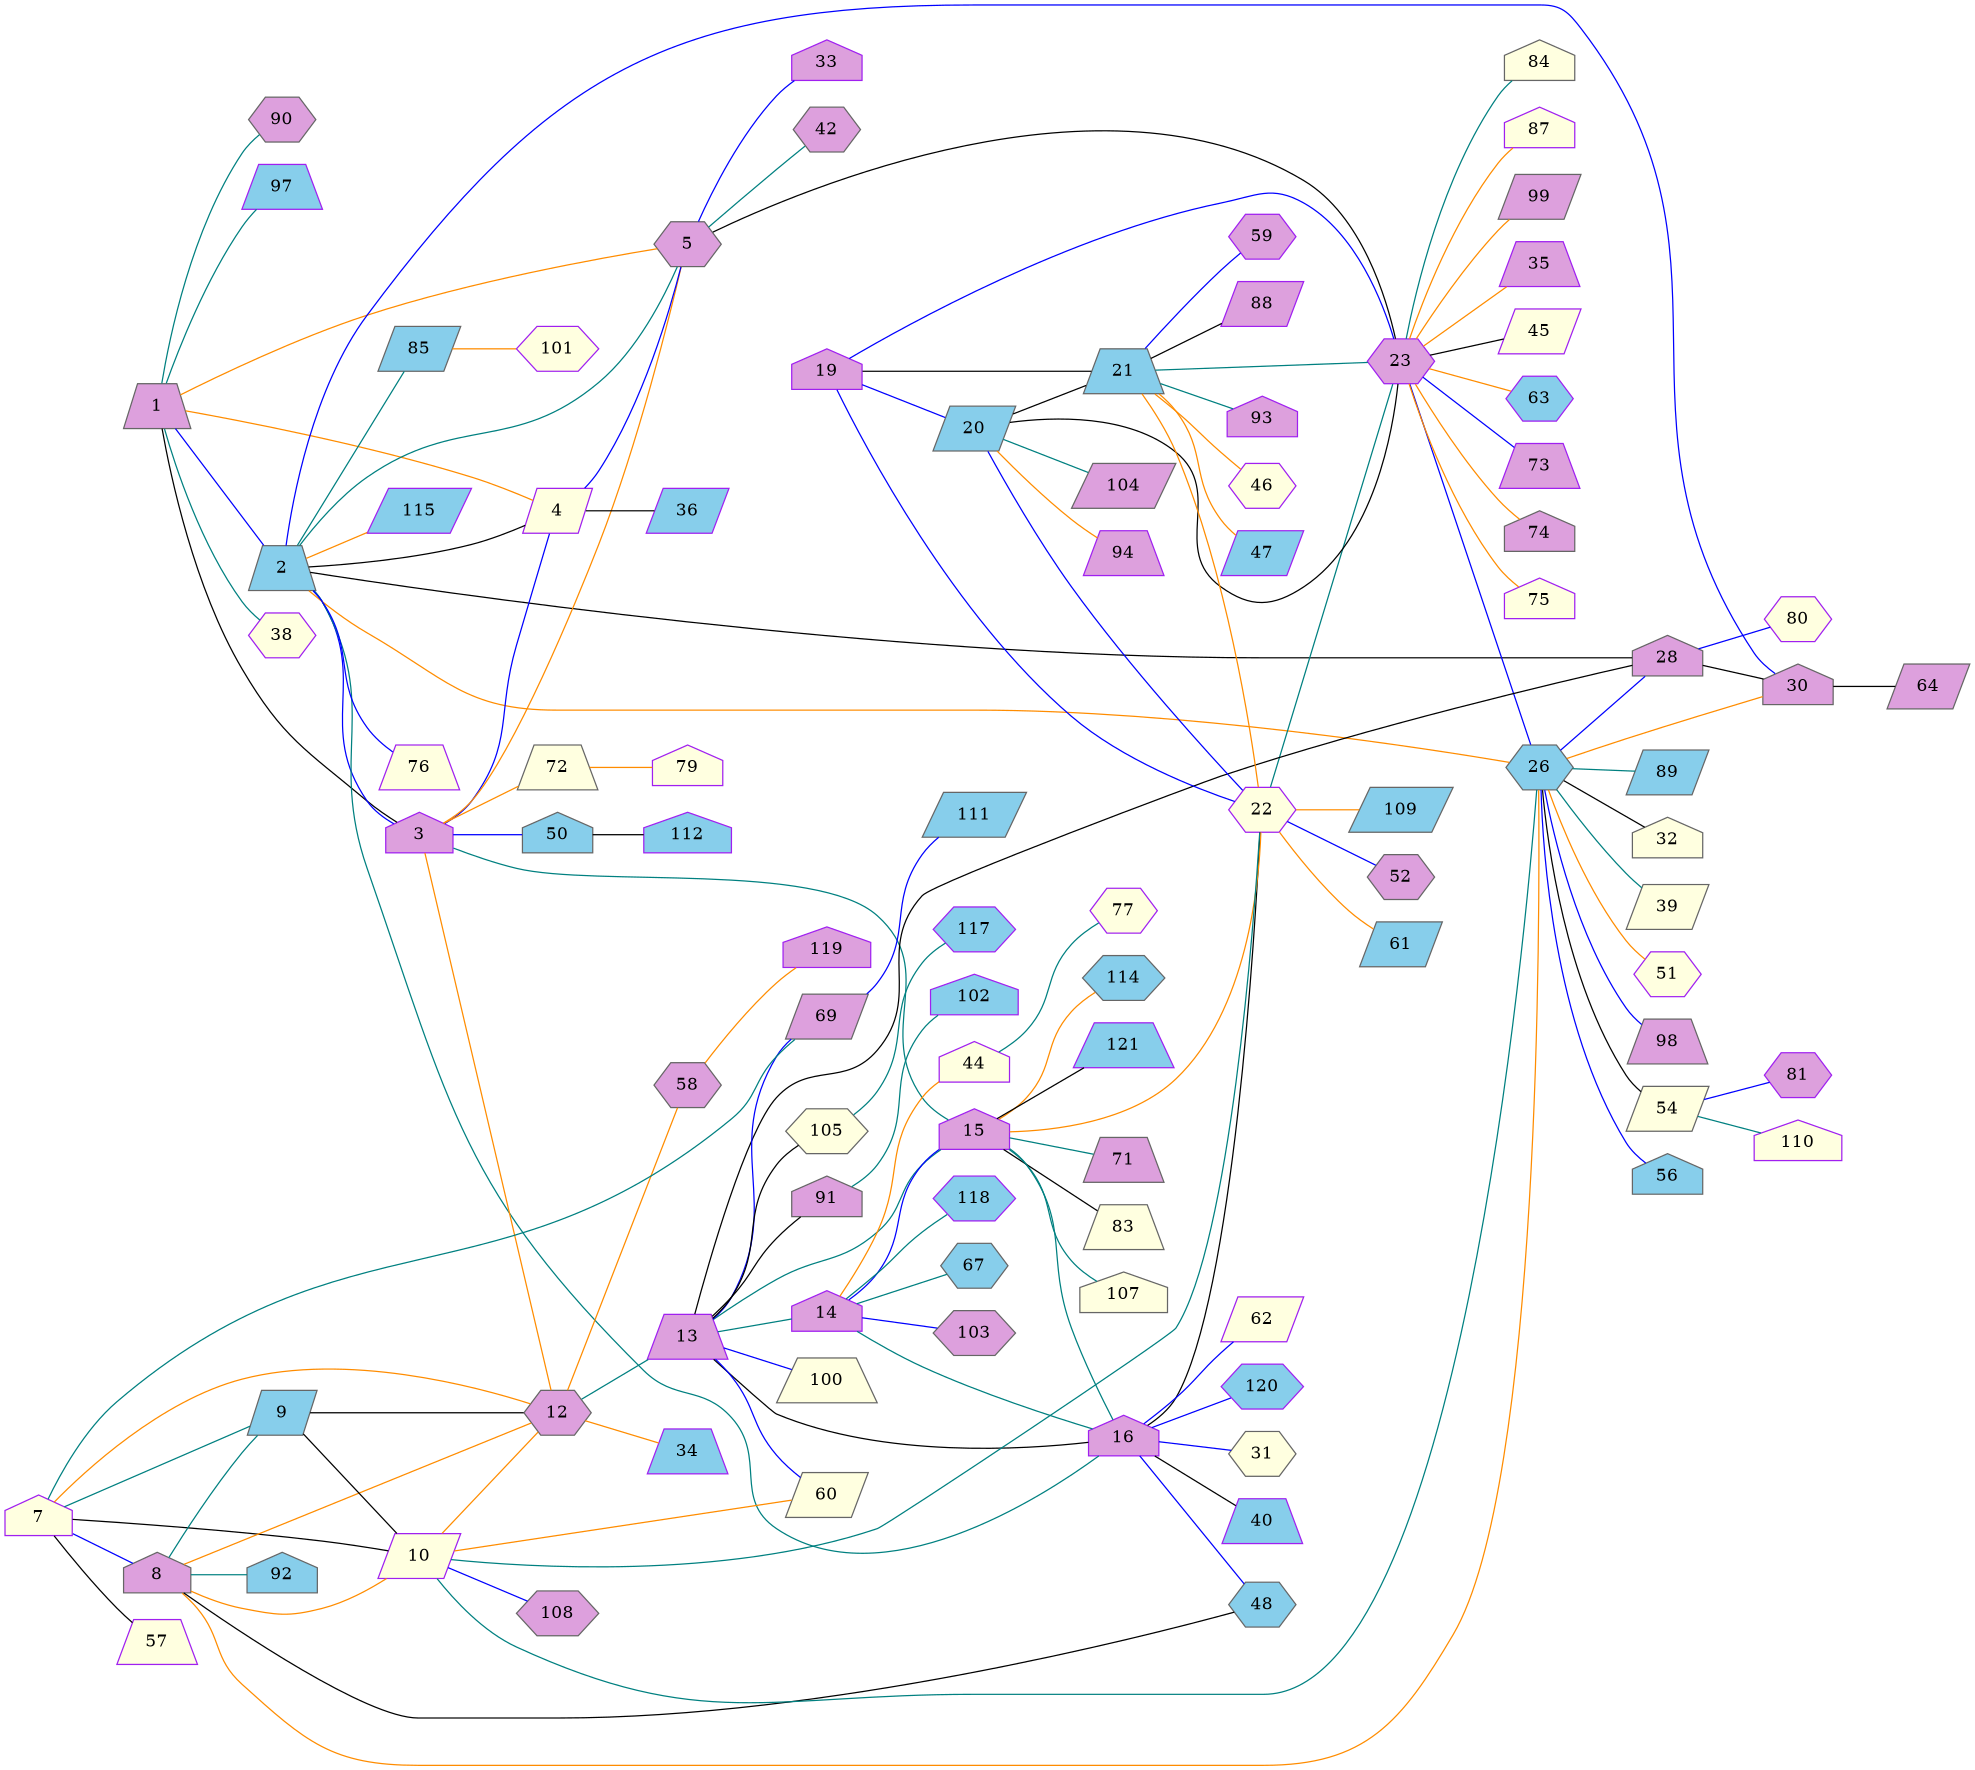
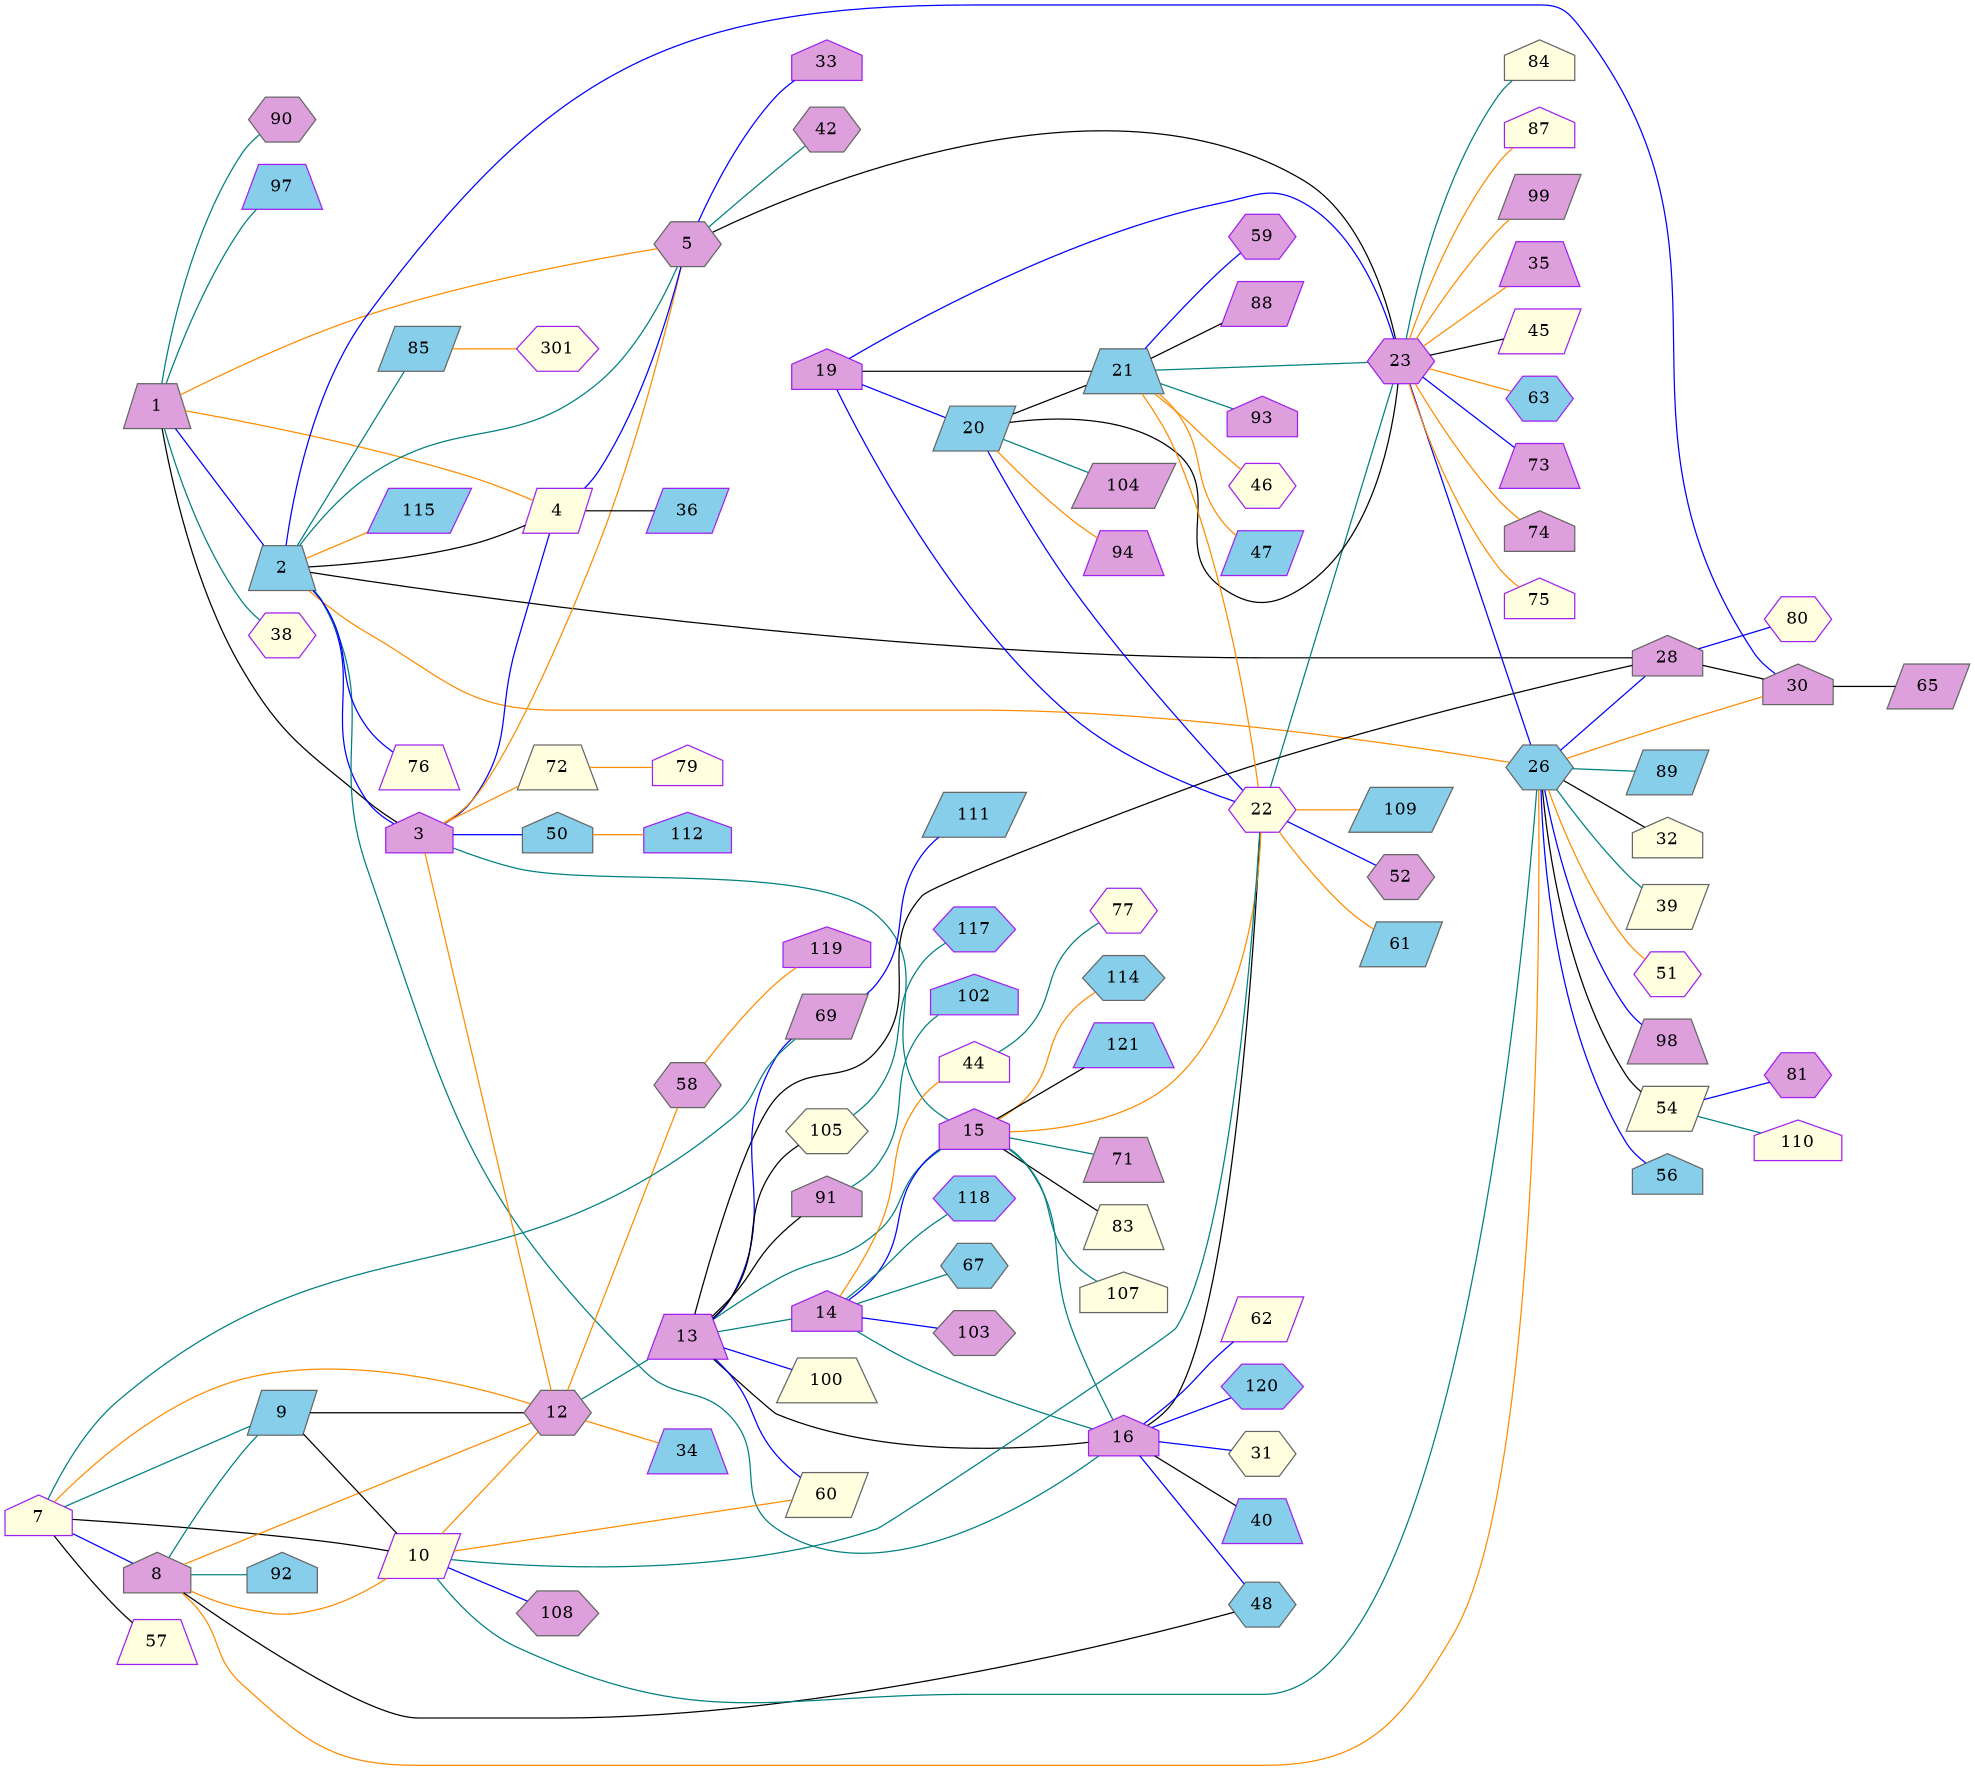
node "101": label "101" -> "301"
node "64": label "64" -> "65"
edge "50" -- "112": color black -> darkorange
